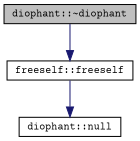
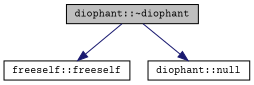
edge "freeself::freeself" -> "diophant::null": now "diophant::~diophant" -> "diophant::null"
